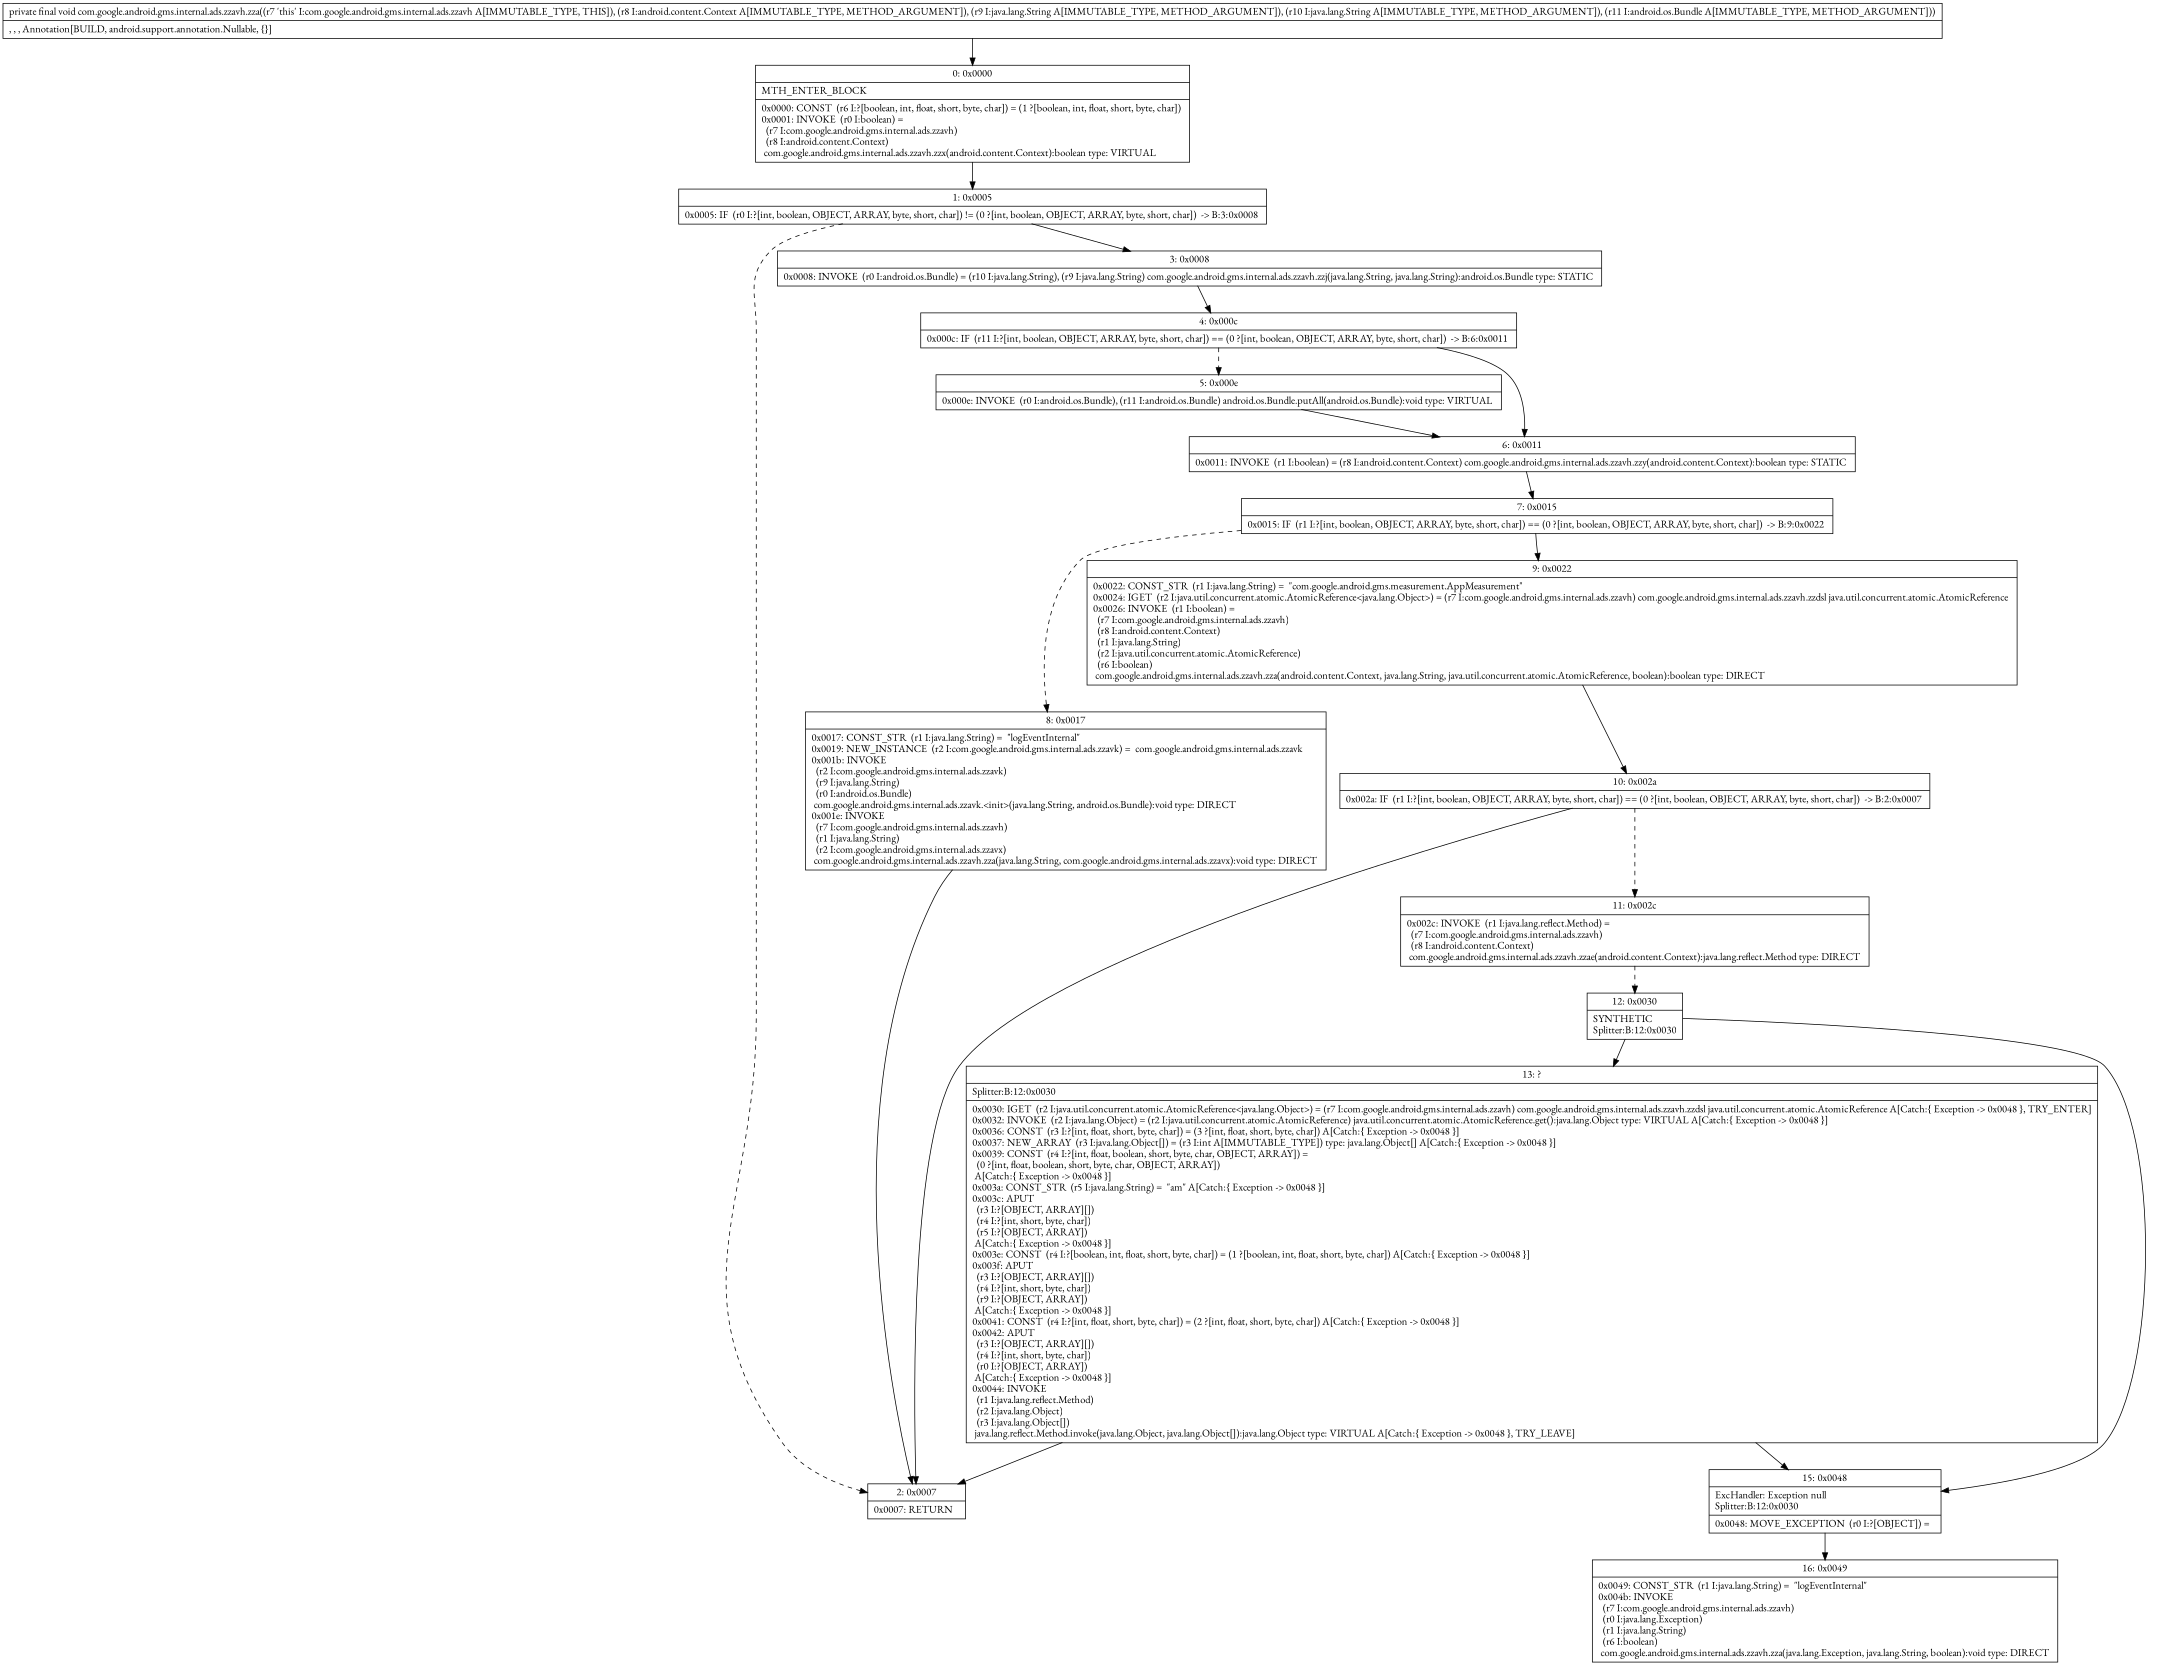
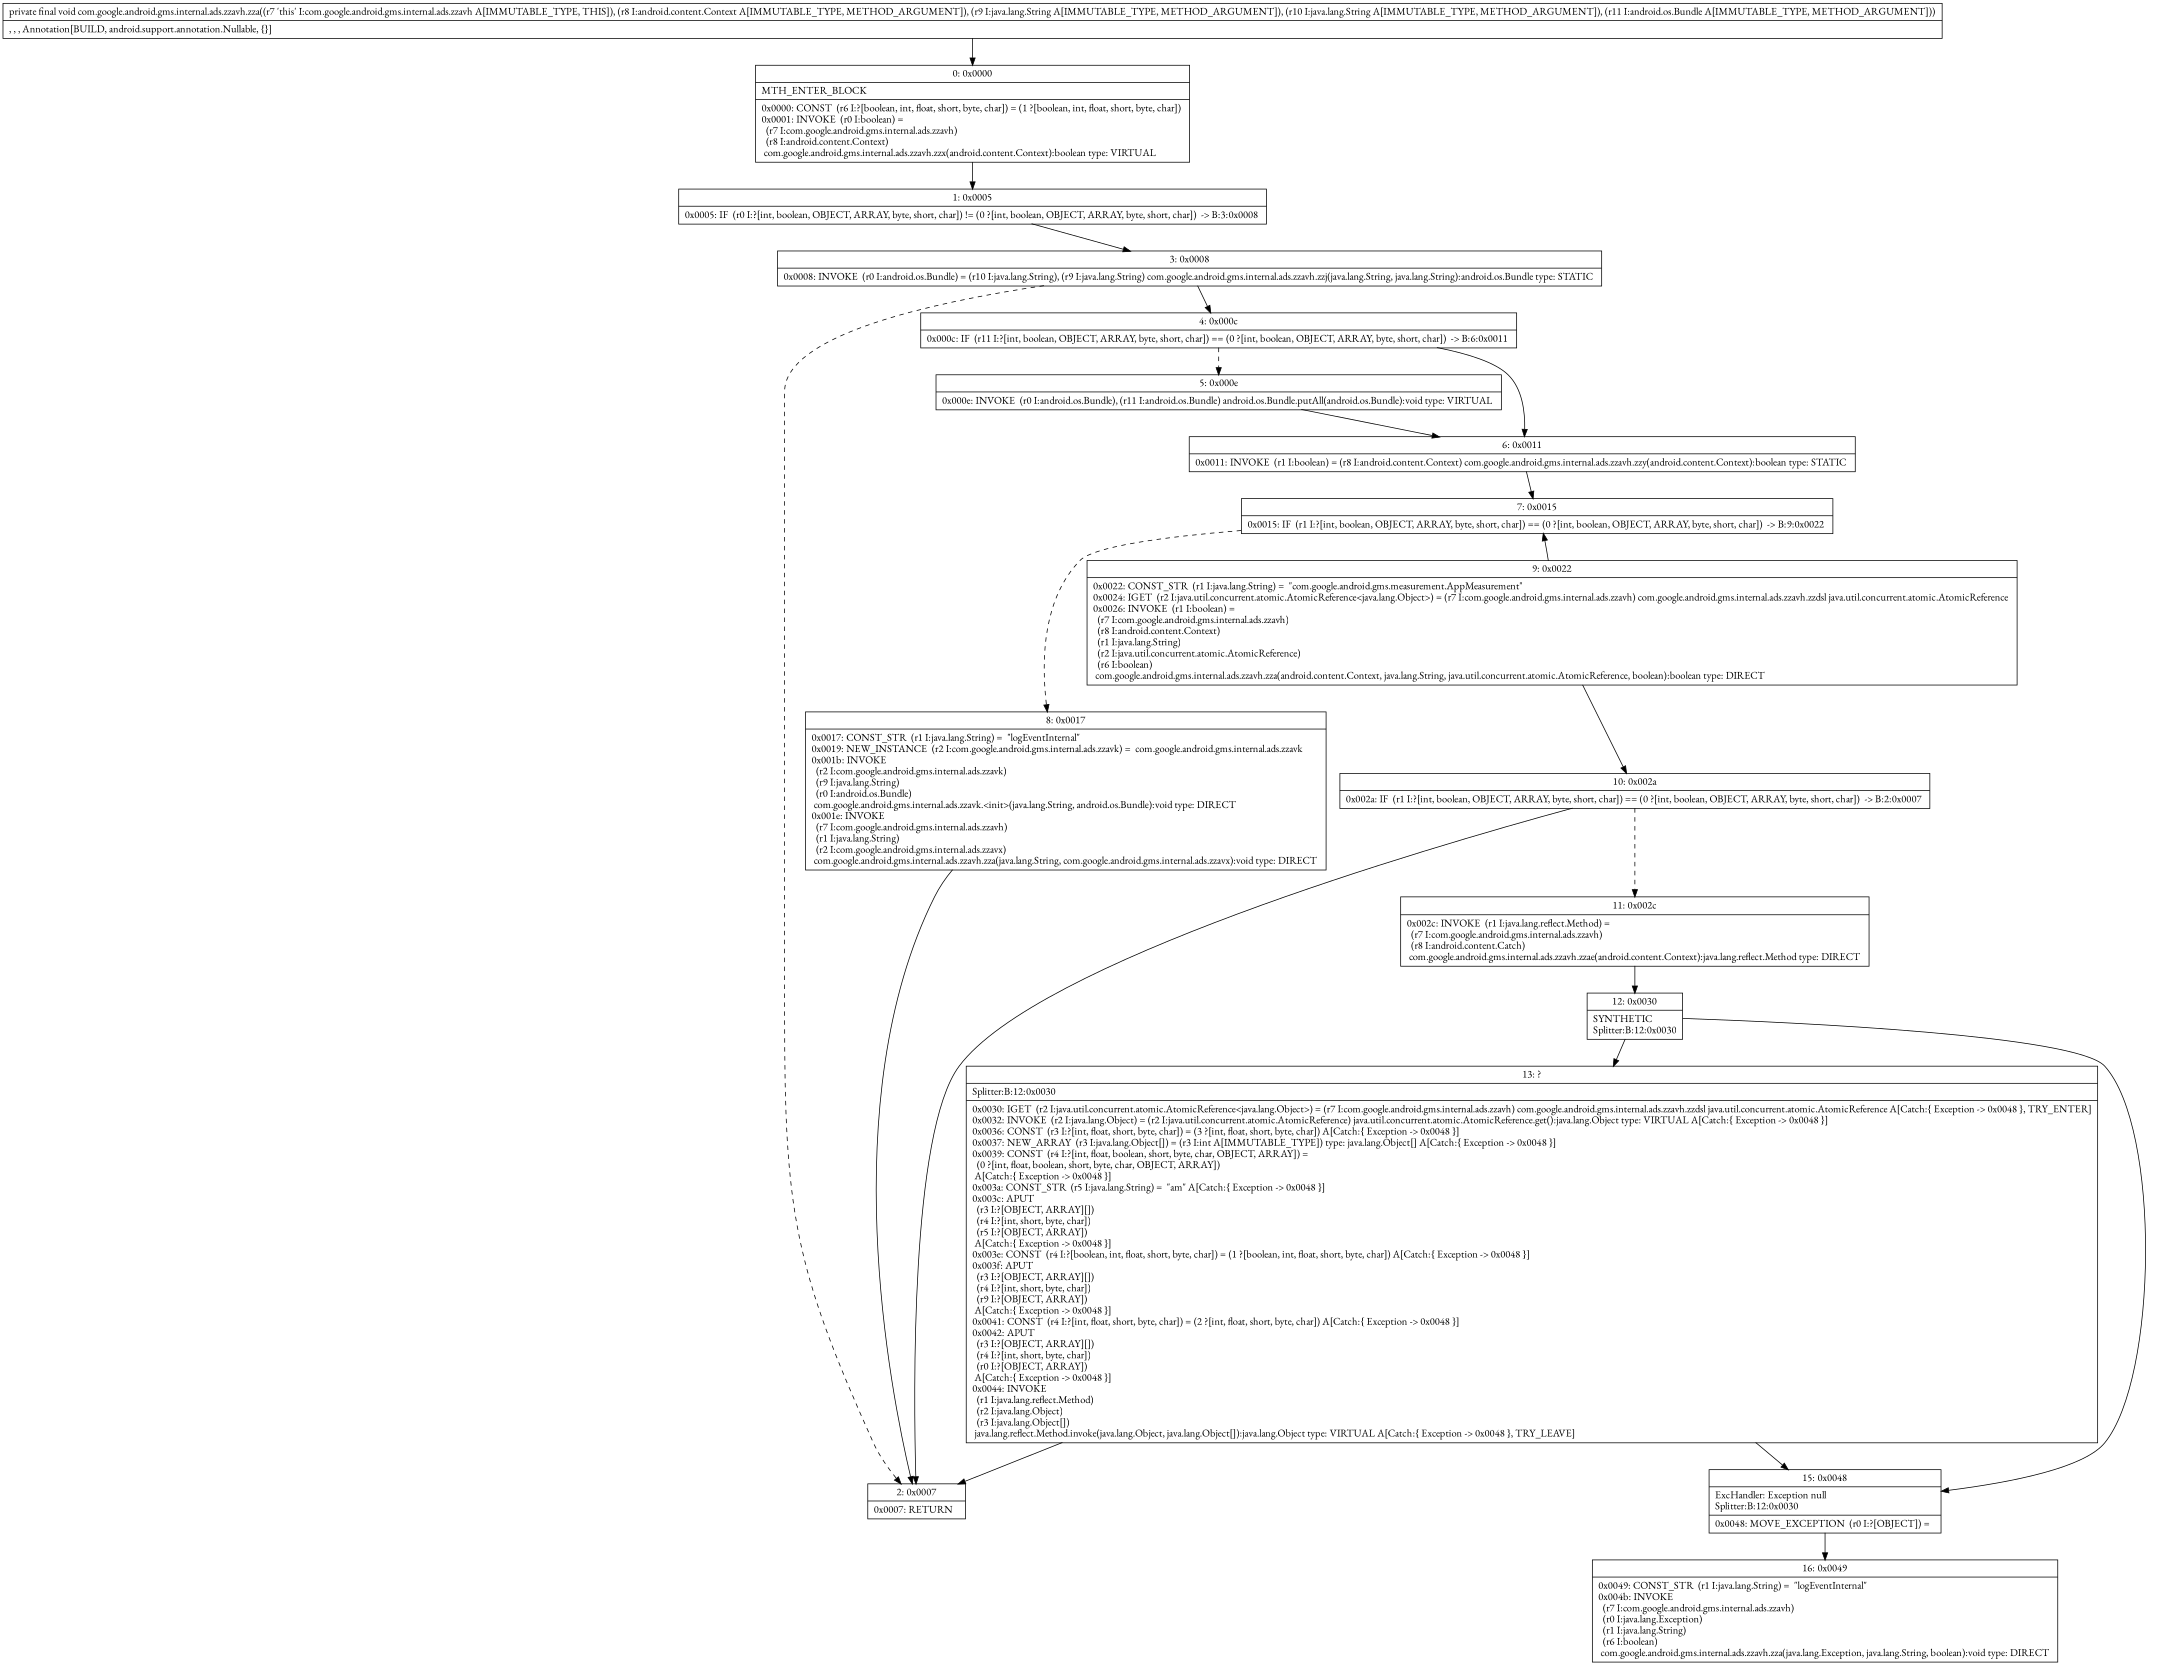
edge "7: 0x0015" -> "9: 0x0022": reversed
edge "1: 0x0005" -> "2: 0x0007": now "3: 0x0008" -> "2: 0x0007"
node "11: 0x002c": text "(r8 I:android.content.Context)" -> "(r8 I:android.content.Catch)"
edge "11: 0x002c" -> "12: 0x0030": style dashed -> solid
